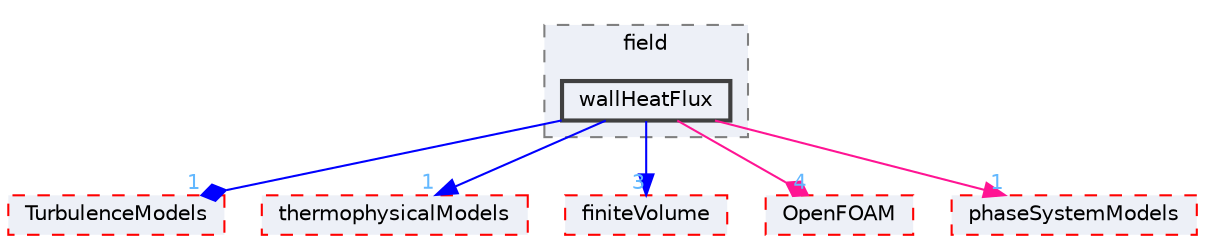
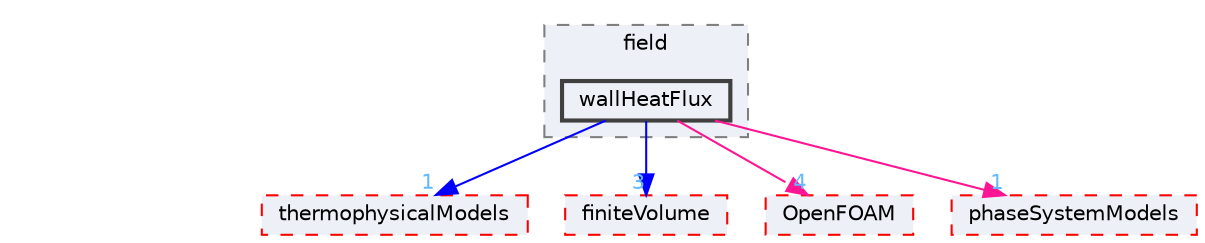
edge "wallHeatFlux" -> "OpenFOAM": arrowhead diamond -> normal
node "TurbulenceModels": removed
